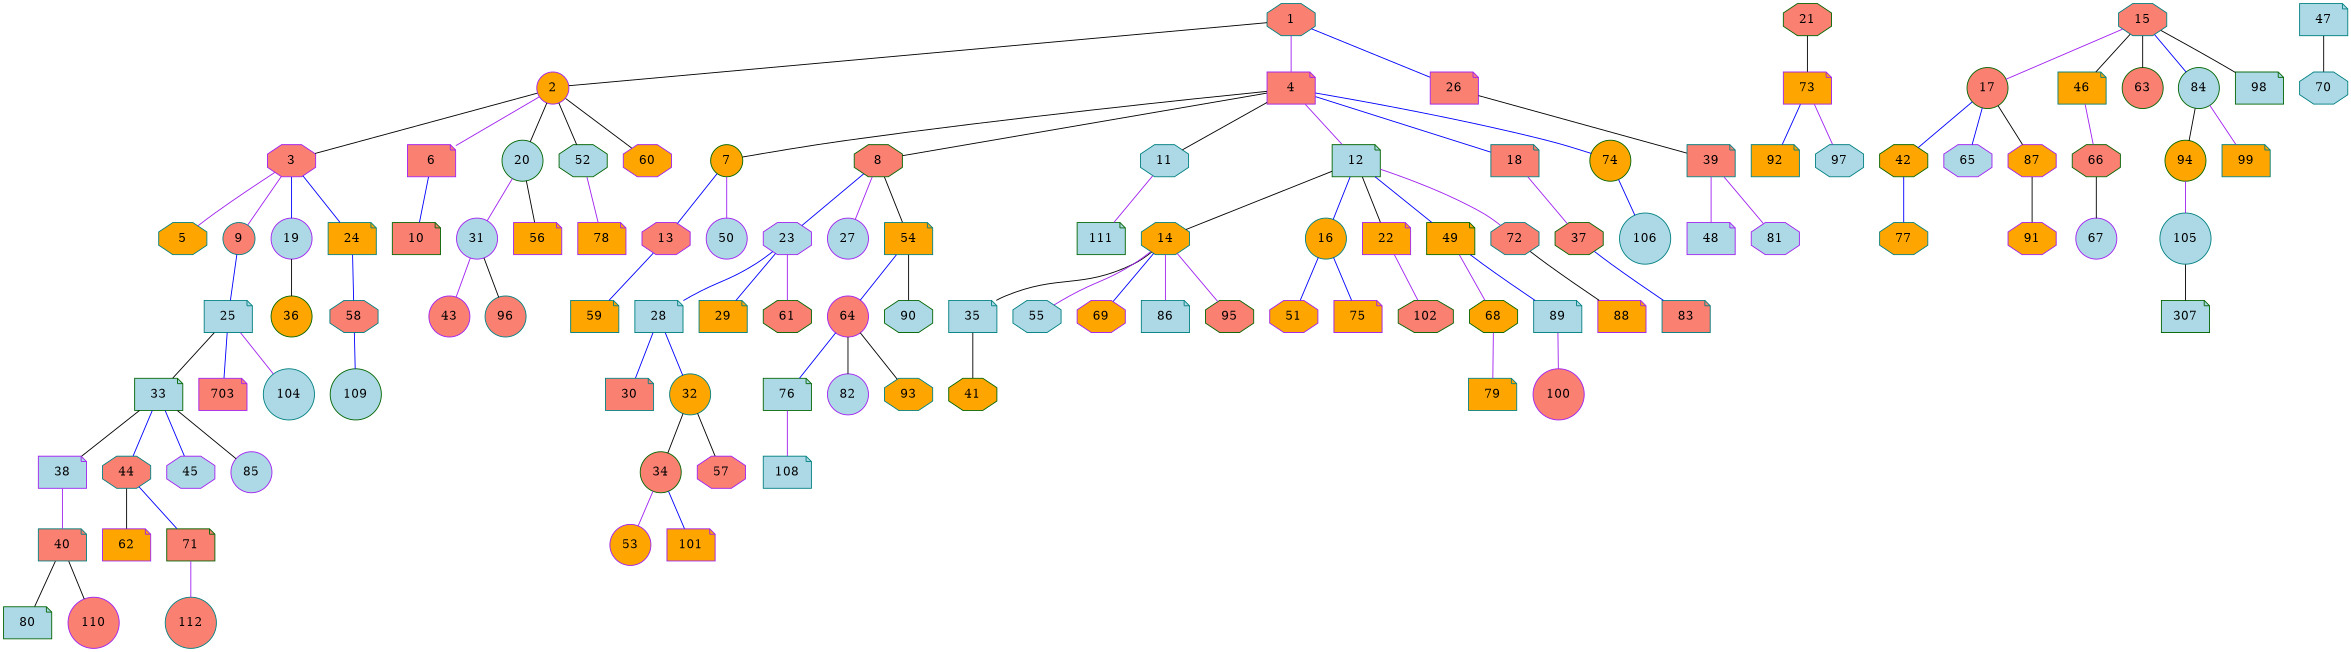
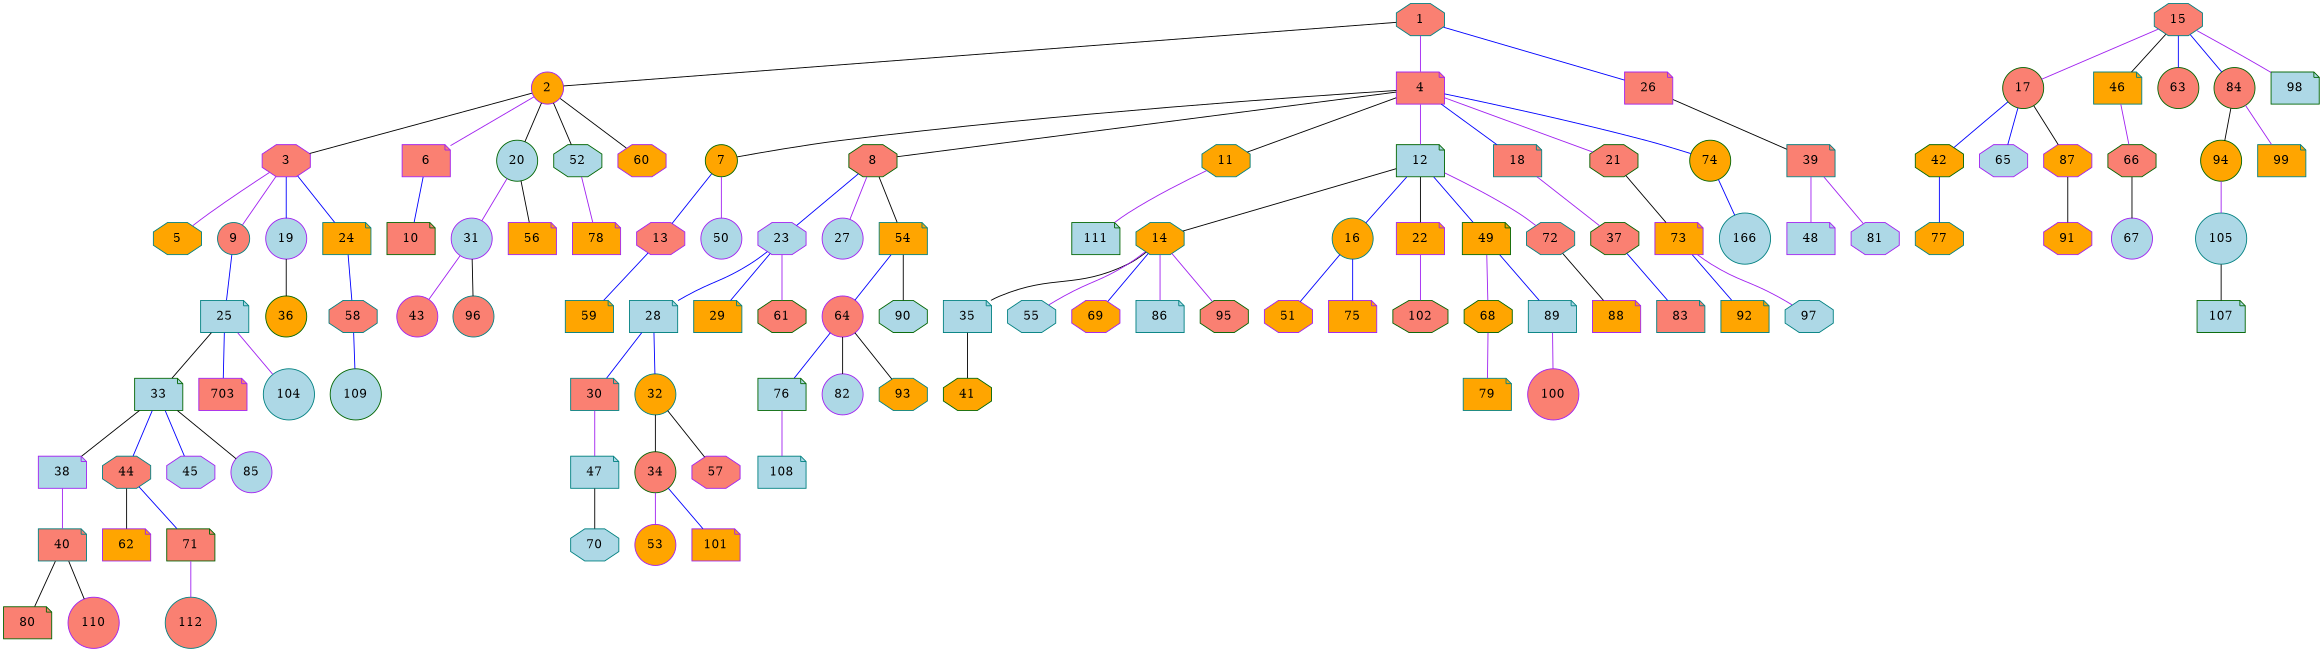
edge "15" -- "98": color black -> purple
edge "15" -- "63": color black -> blue
node "84": fillcolor lightblue -> salmon
edge "4" -- "21": added
node "11": fillcolor lightblue -> orange
node "106": label "106" -> "166"
node "307": label "307" -> "107"
edge "30" -- "47": added
node "80": fillcolor lightblue -> salmon
